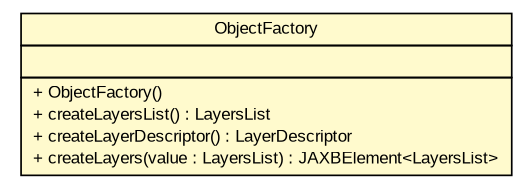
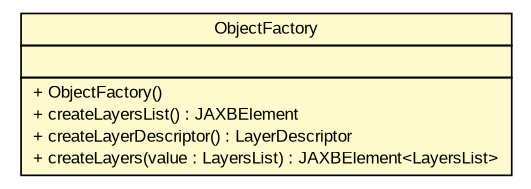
node "ObjectFactory": text "+ createLayersList() : LayersList" -> "+ createLayersList() : JAXBElement"
